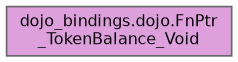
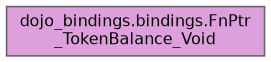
node "dojo_bindings.dojo.FnPtr _TokenBalance_Void": label "dojo_bindings.dojo.FnPtr _TokenBalance_Void" -> "dojo_bindings.bindings.FnPtr _TokenBalance_Void"
